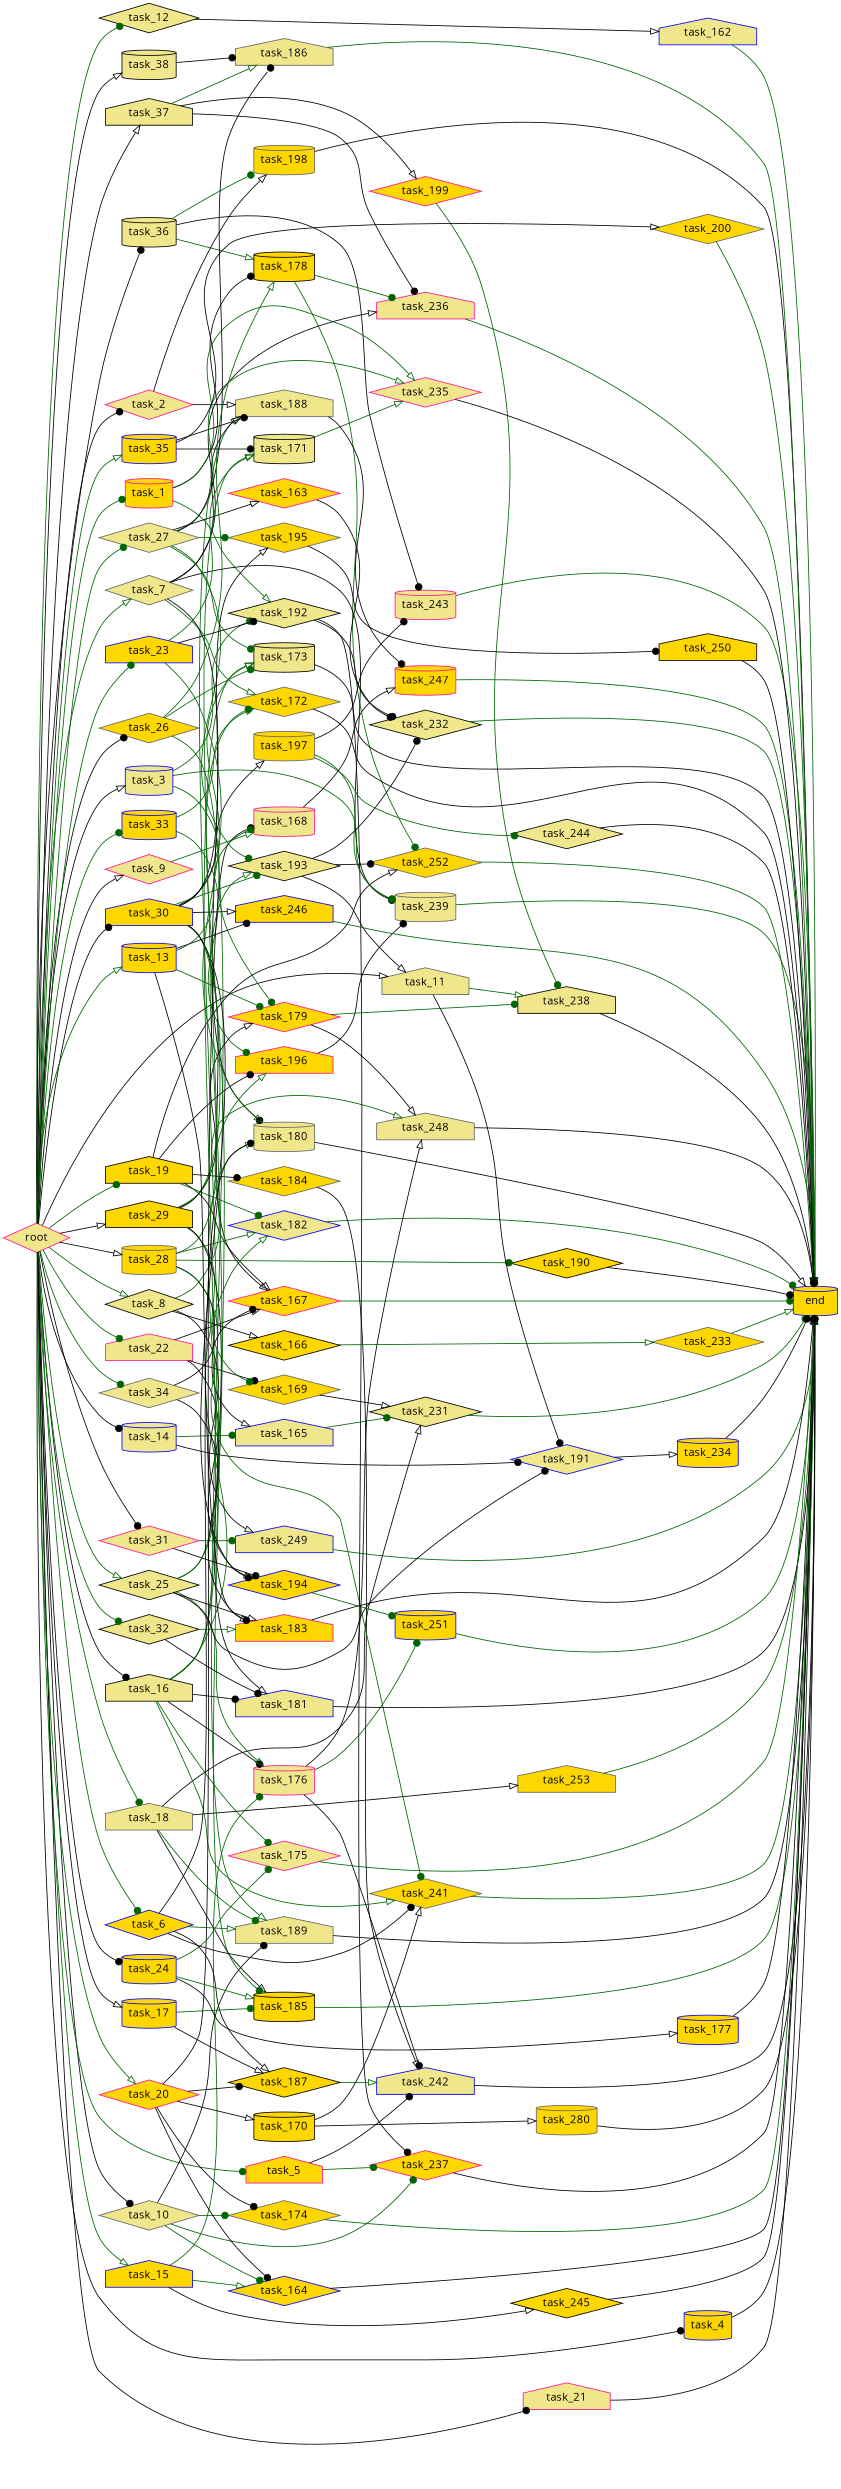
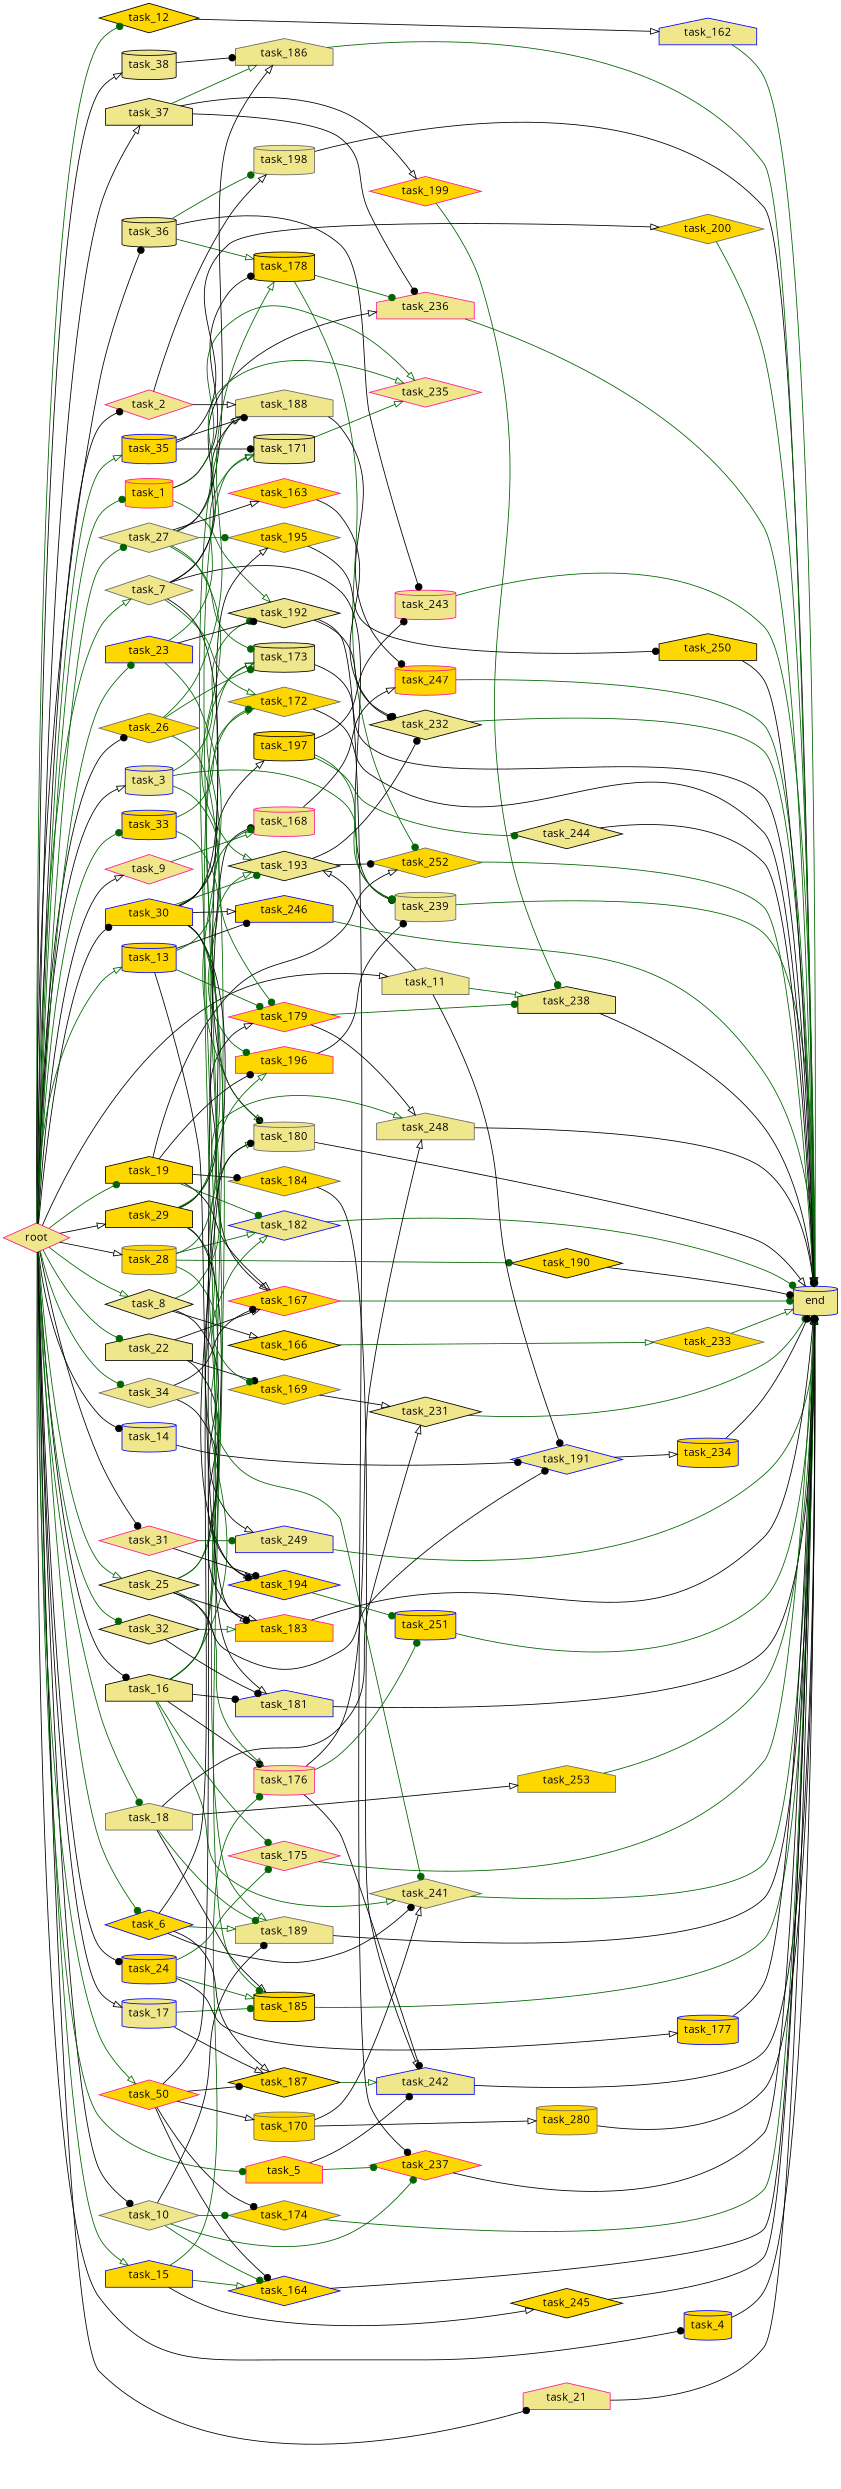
node "task_12": fillcolor khaki -> gold
node "task_198": fillcolor gold -> khaki
edge "task_27" -> "task_186": arrowhead dot -> onormal
edge "task_235" -> "end": removed
edge "task_27" -> "task_193": arrowhead dot -> onormal
node "task_197": color gray40 -> black
edge "task_193" -> "task_11": reversed
node "end": fillcolor gold -> khaki
node "task_22": color deeppink -> black
node "task_165": removed
node "task_241": fillcolor gold -> khaki
node "task_17": fillcolor gold -> khaki
node "task_20": label "task_20" -> "task_50"
node "task_170": color black -> gray40
